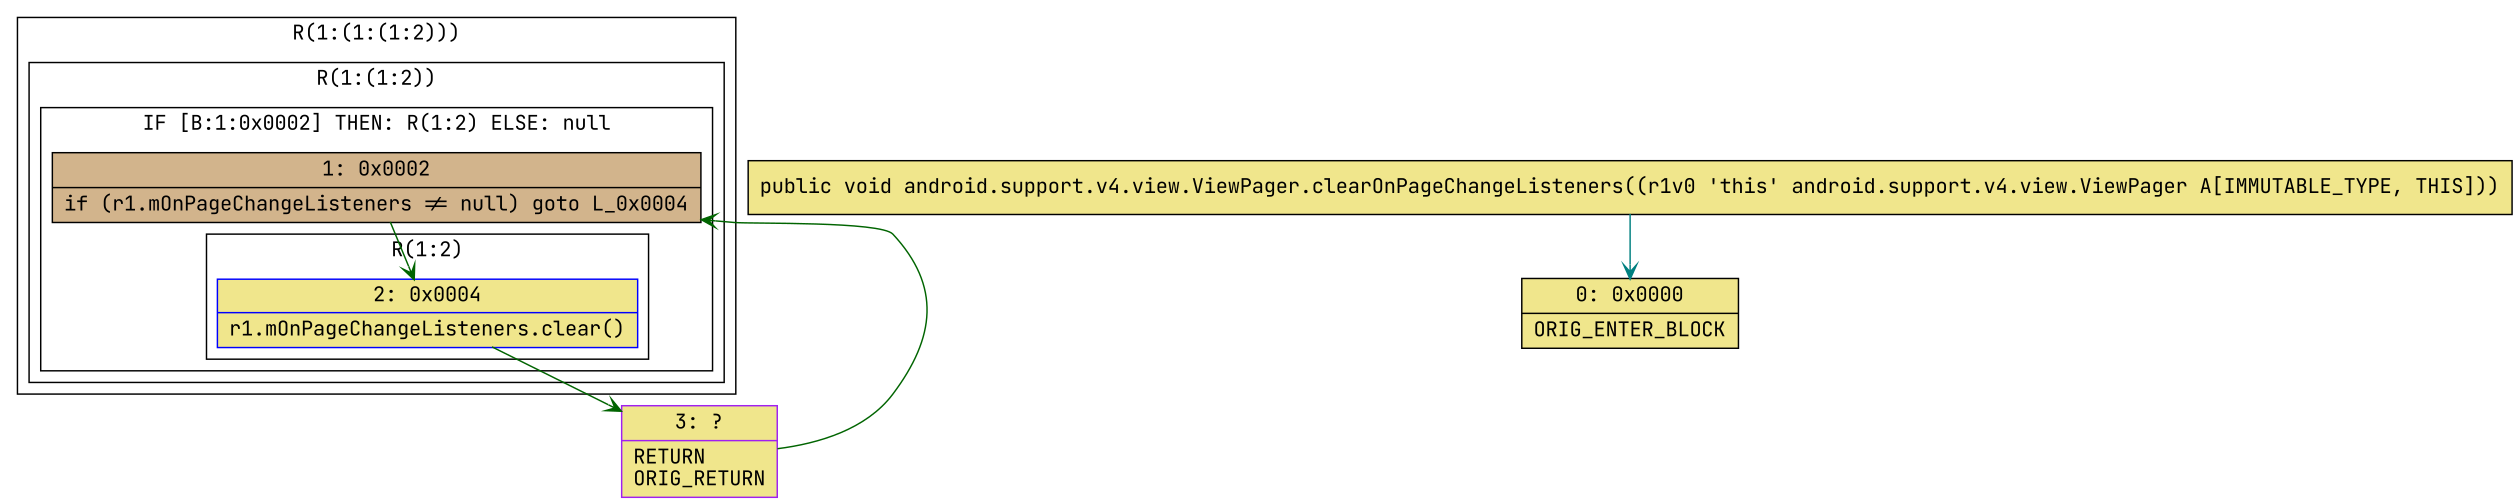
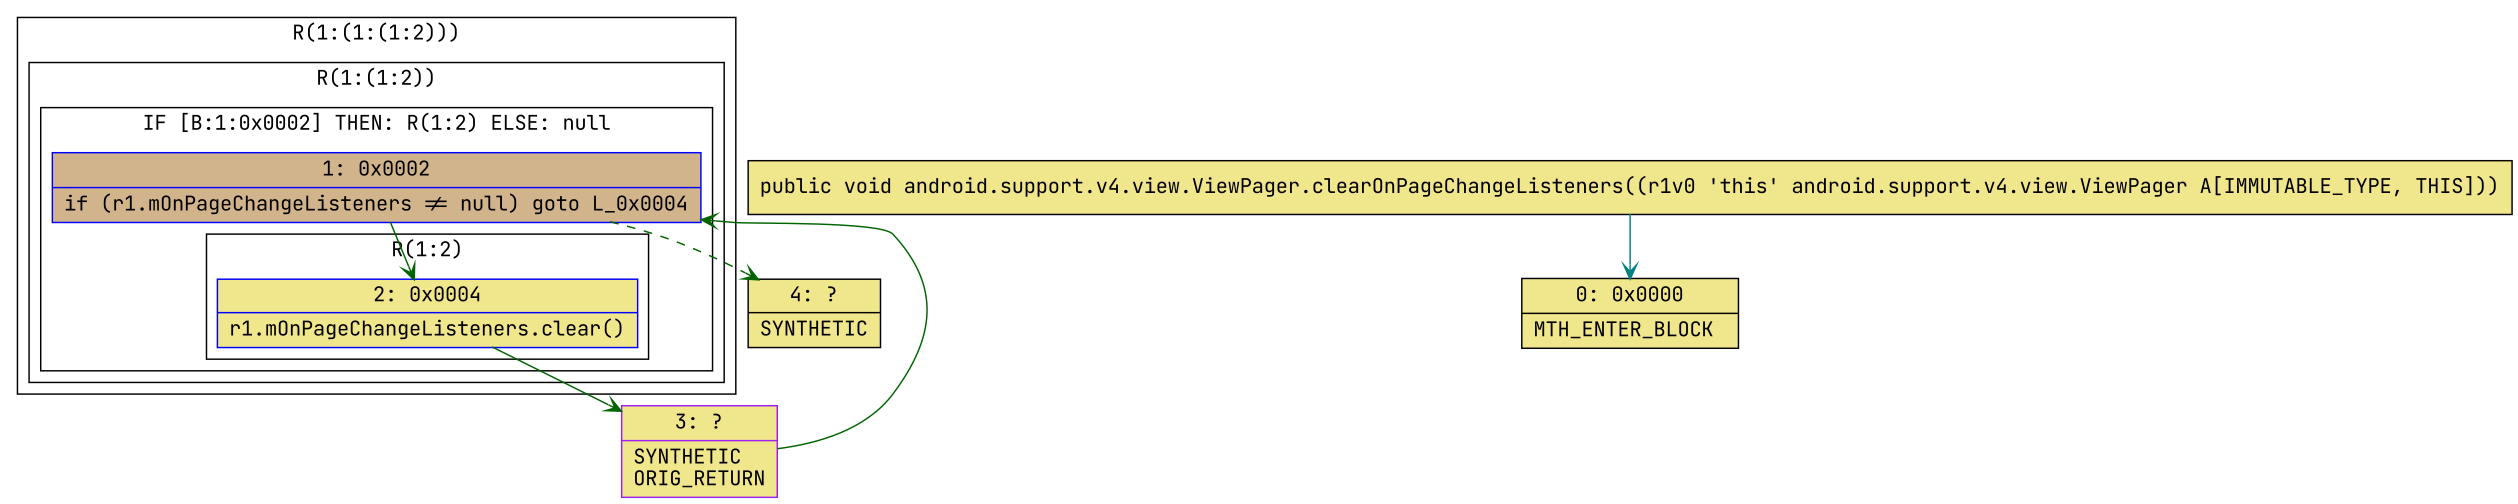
node "1: 0x0002": color black -> blue
node "4: ?": added
node "0: 0x0000": text "ORIG_ENTER_BLOCK" -> "MTH_ENTER_BLOCK"
node "3: ?": text "RETURN" -> "SYNTHETIC"
